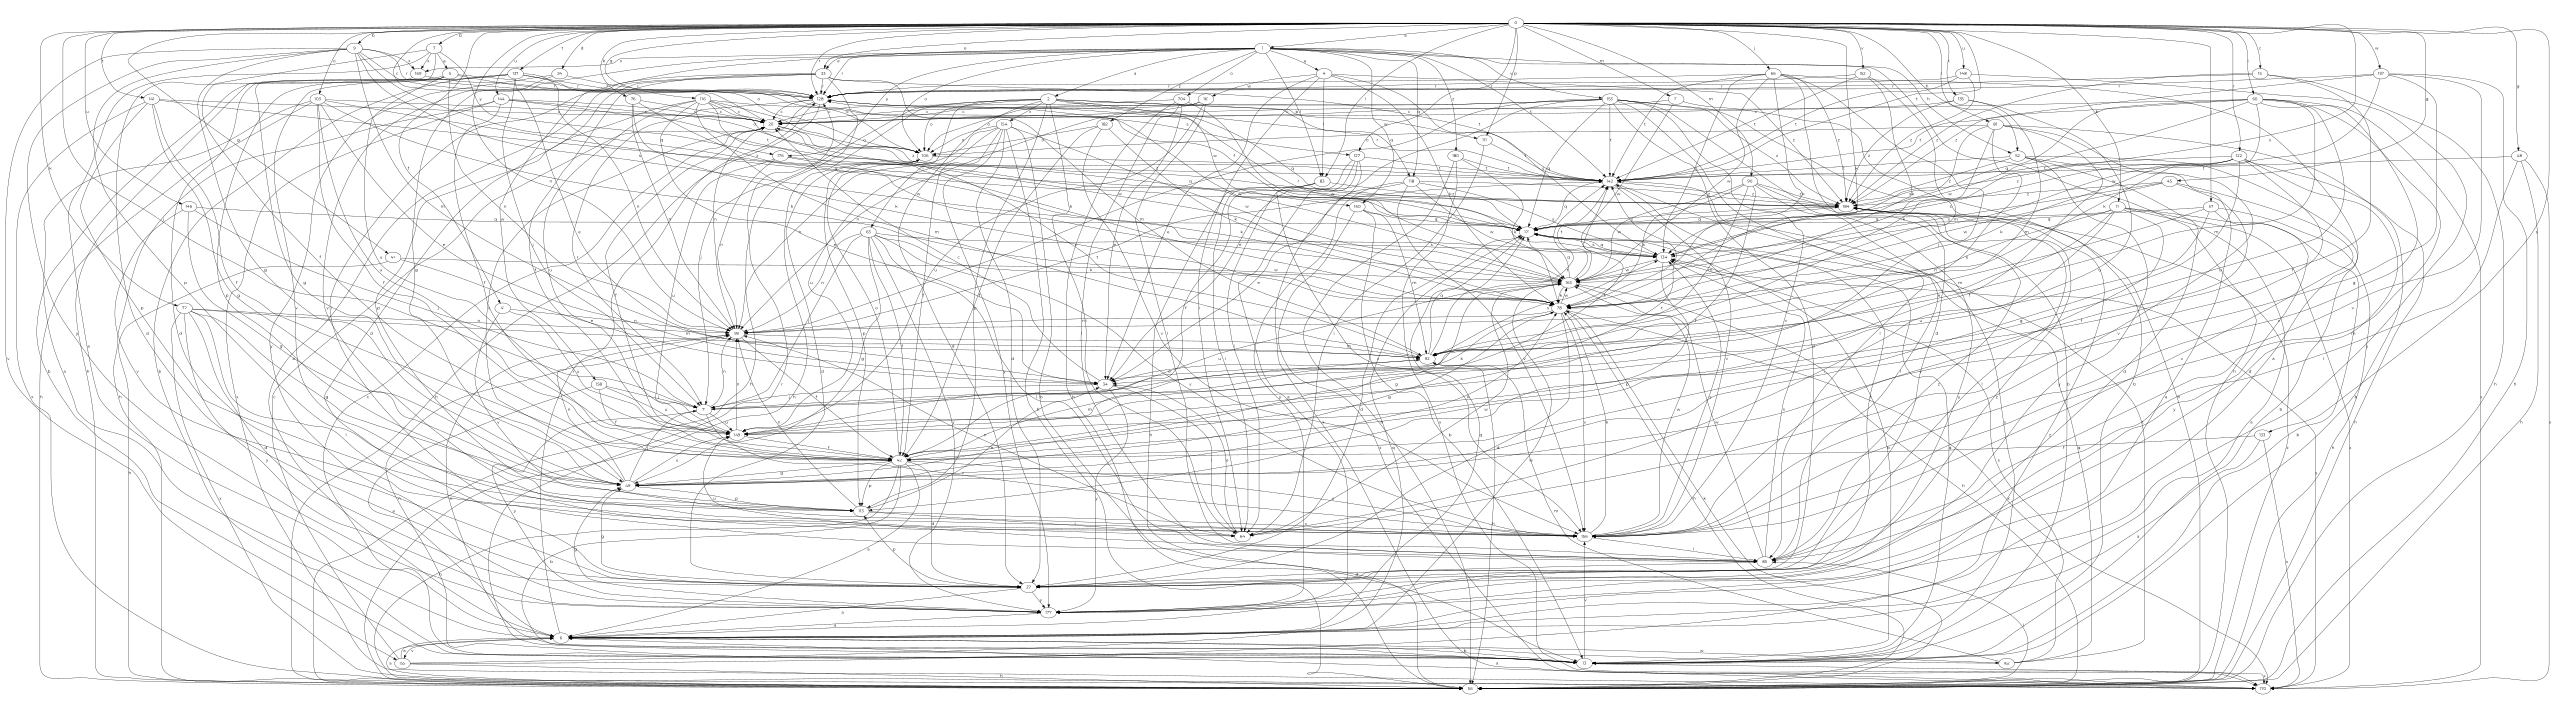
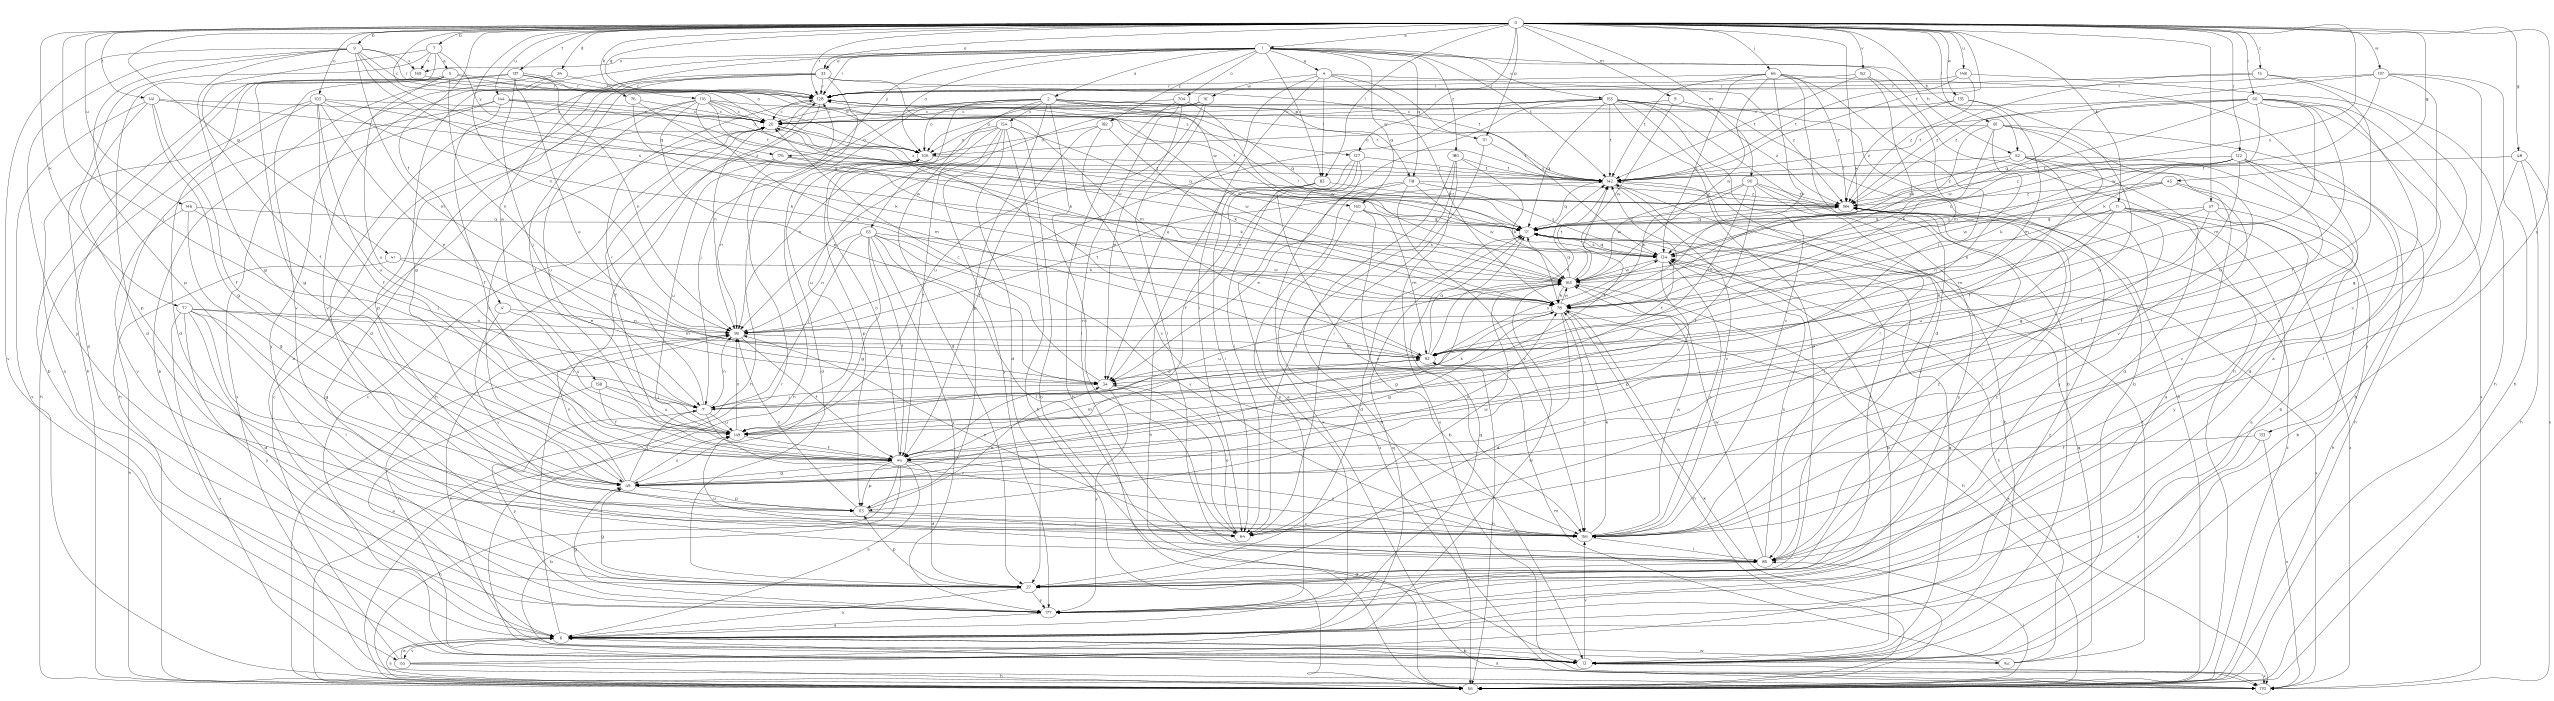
edge "0" -> "135": label "t" -> "w"
node "21": label "21" -> "91"
edge "128" -> "71": reversed
edge "76" -> "99": removed, label "n"
edge "60" -> "85": label "m" -> "l"
edge "180" -> "64": added, label "i"
edge "137" -> "113": removed, label "p"
edge "142" -> "13": label "s" -> "b"
node "42": label "42" -> "46"
